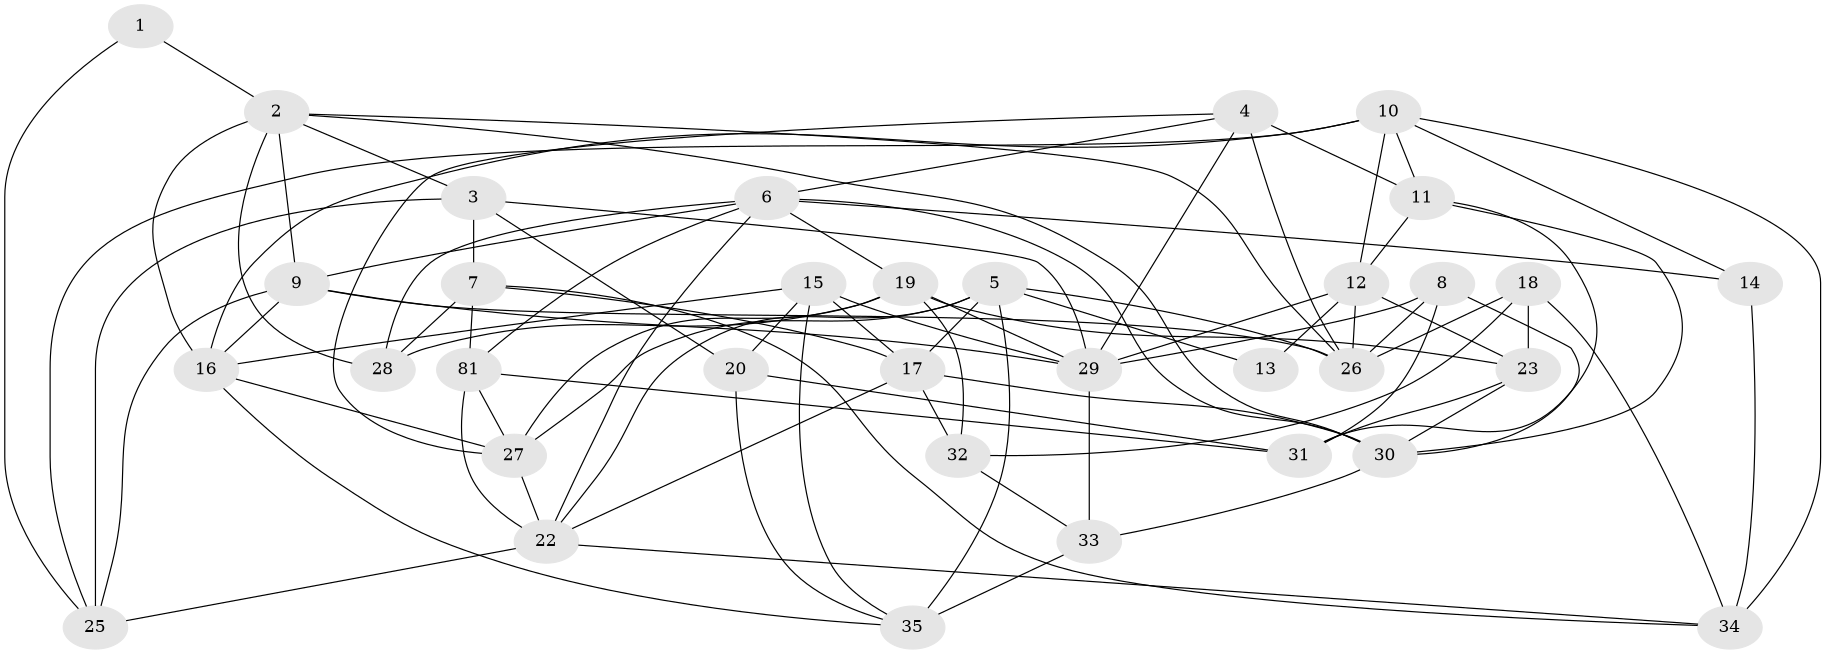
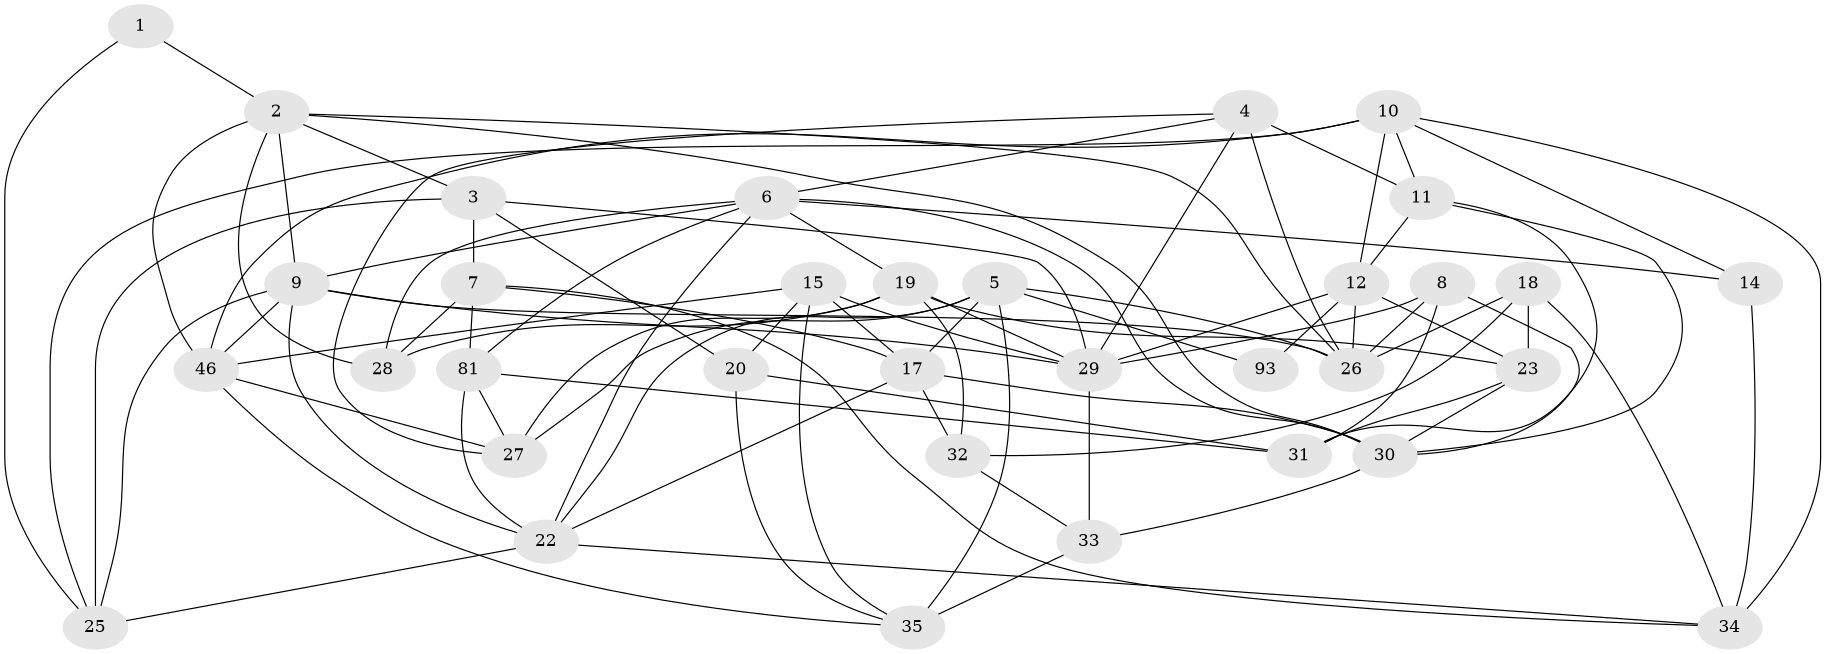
node "16": label "16" -> "46"
node "13": label "13" -> "93"
edge "27" -- "22": now "9" -- "22"
